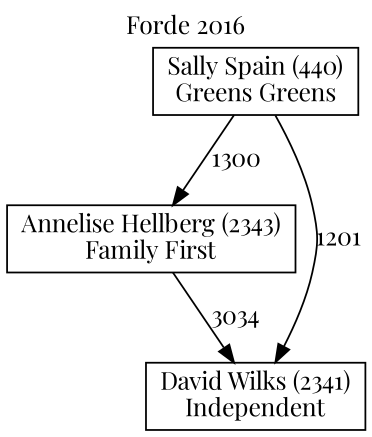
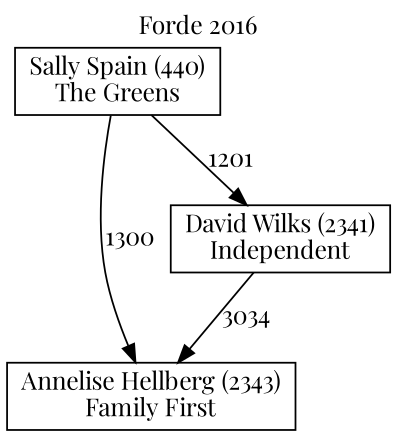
node "Sally Spain (440) Greens Greens": label "Sally Spain (440) Greens Greens" -> "Sally Spain (440) The Greens"
edge "Annelise Hellberg (2343) Family First" -> "David Wilks (2341) Independent": reversed
